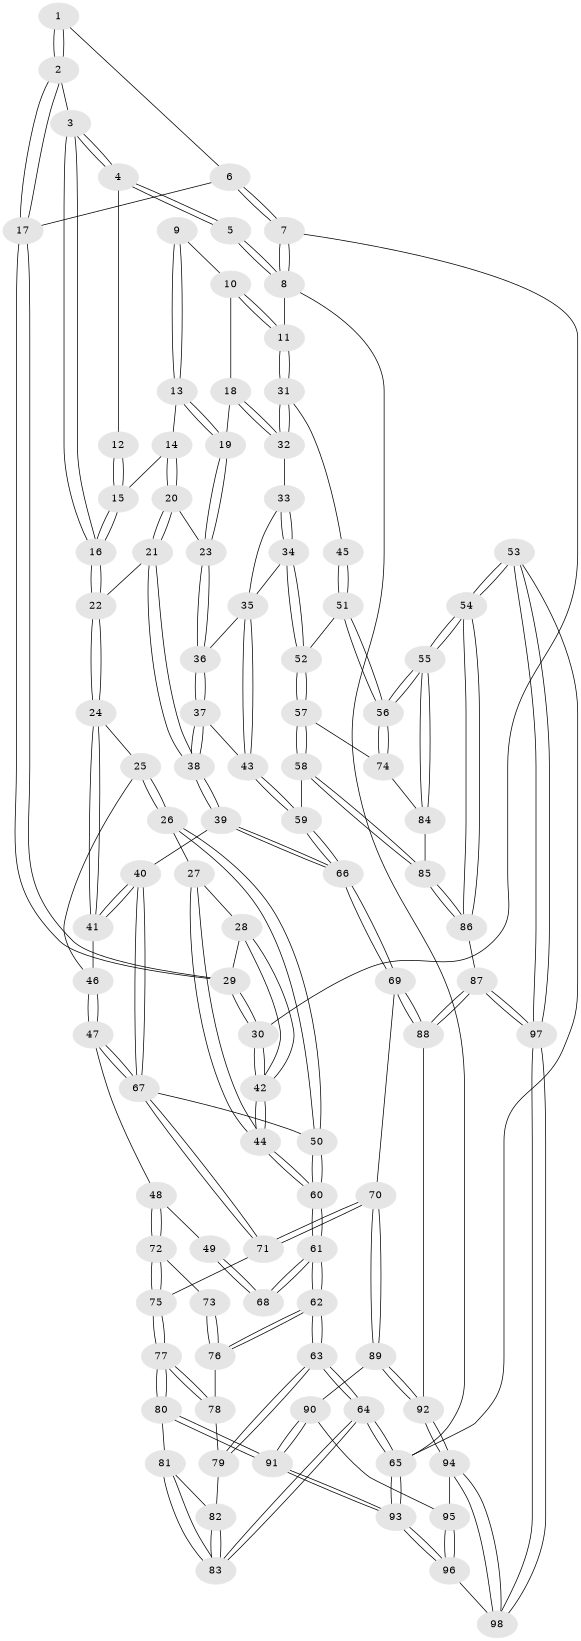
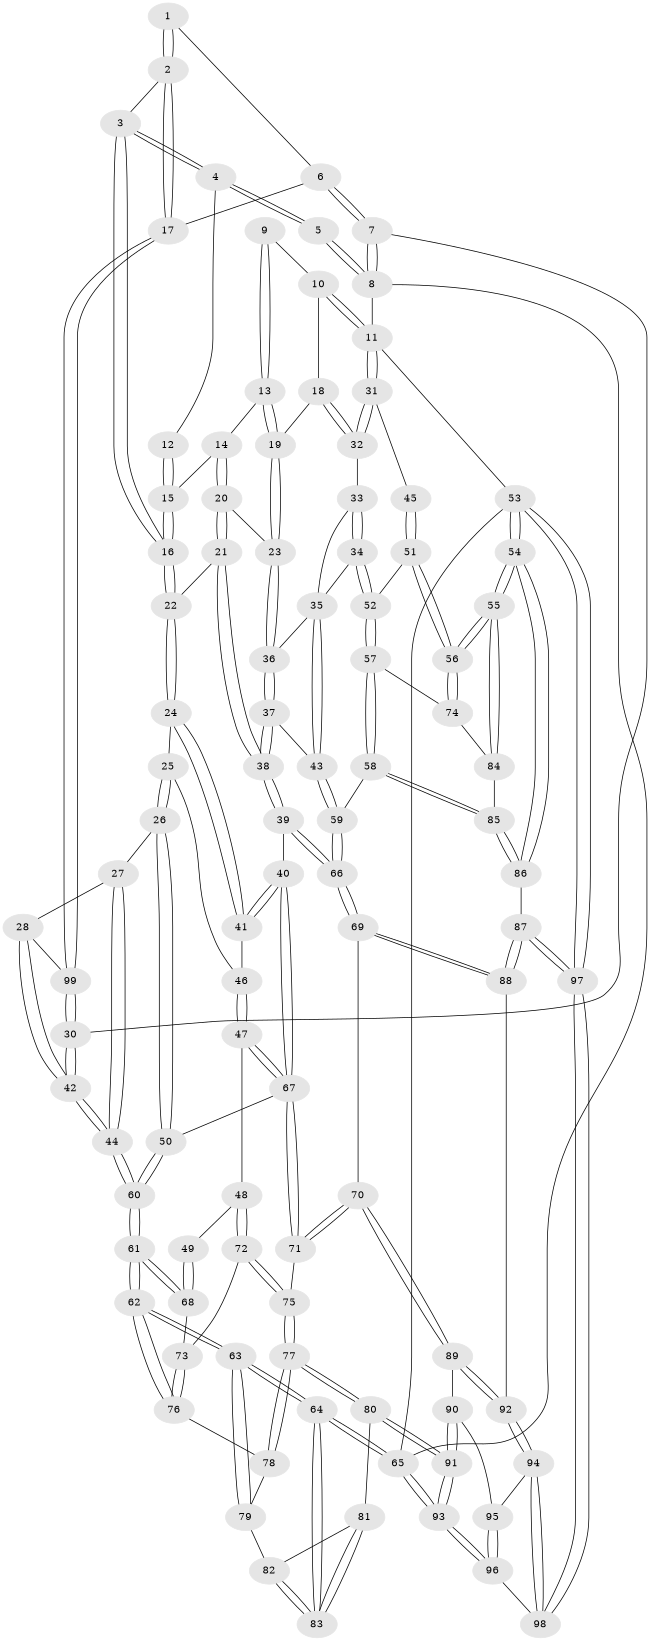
edge "11" -- "53": added
node "29": label "29" -> "99"
edge "68" -- "73": added
